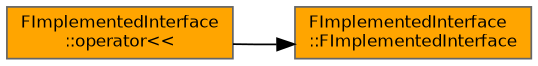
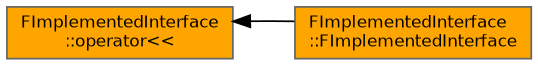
edge "FImplementedInterface ::operator<<" -> "FImplementedInterface ::FImplementedInterface": reversed
